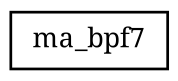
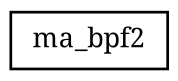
node "ma_bpf7": label "ma_bpf7" -> "ma_bpf2"
